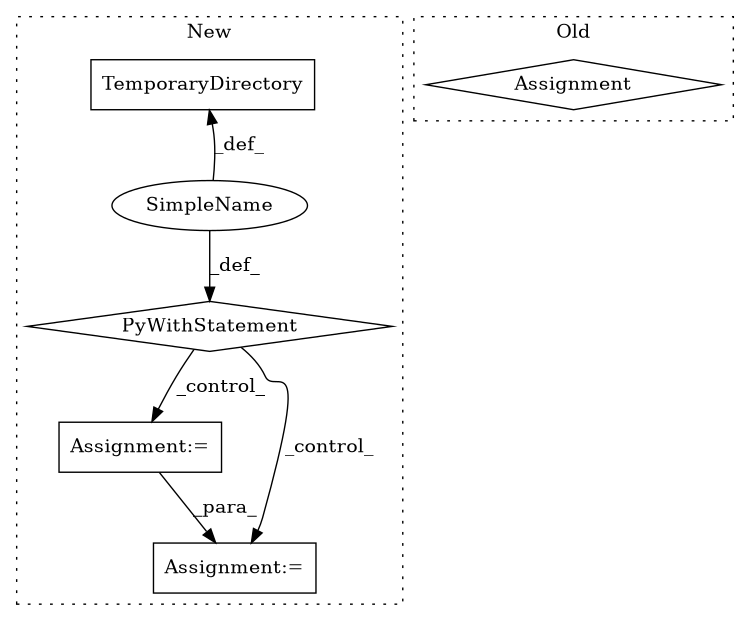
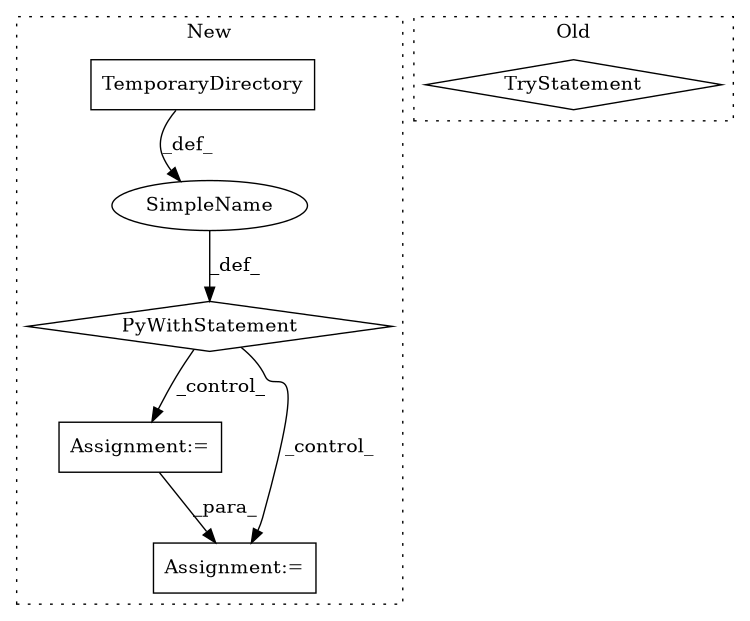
node "Assignment": label "Assignment" -> "TryStatement"
edge "SimpleName" -> "TemporaryDirectory": reversed
